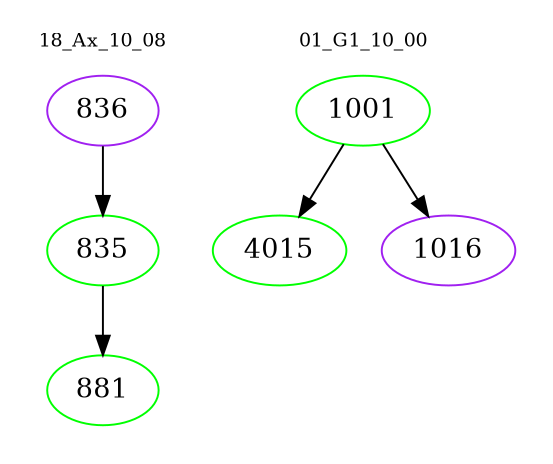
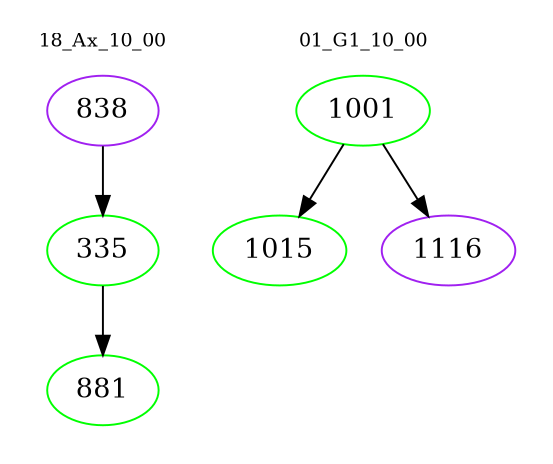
cluster "18_Ax_10_08": label "18_Ax_10_08" -> "18_Ax_10_00"
node "836": label "836" -> "838"
node "835": label "835" -> "335"
node "4015": label "4015" -> "1015"
node "1016": label "1016" -> "1116"
